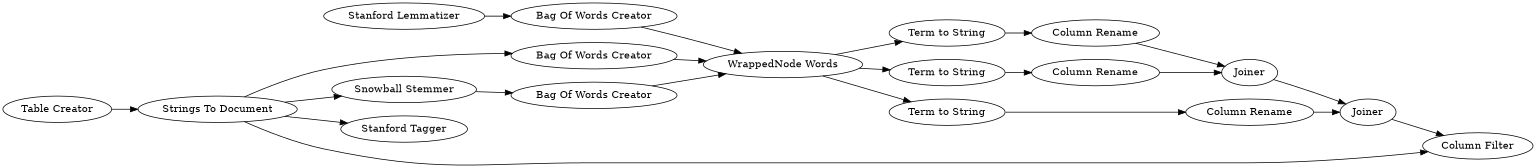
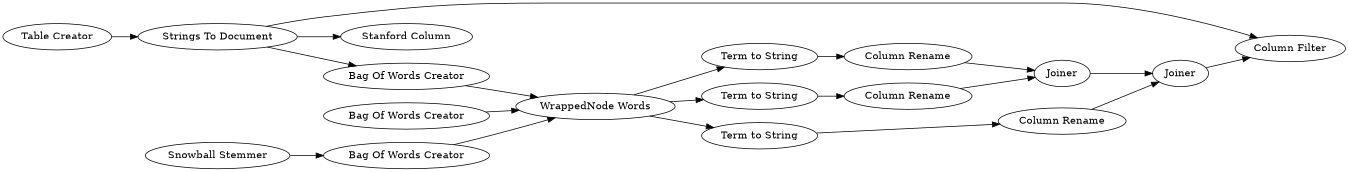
node "Stanford Lemmatizer": removed
edge "Strings To Document" -> "Snowball Stemmer": removed
node "Stanford Tagger": label "Stanford Tagger" -> "Stanford Column"
